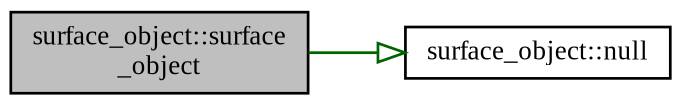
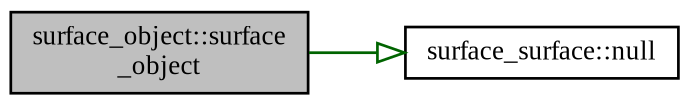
node "surface_object::null": label "surface_object::null" -> "surface_surface::null"
